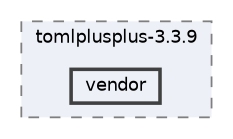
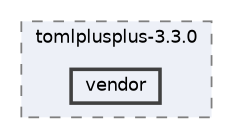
cluster "tomlplusplus-3.3.9": label "tomlplusplus-3.3.9" -> "tomlplusplus-3.3.0"
